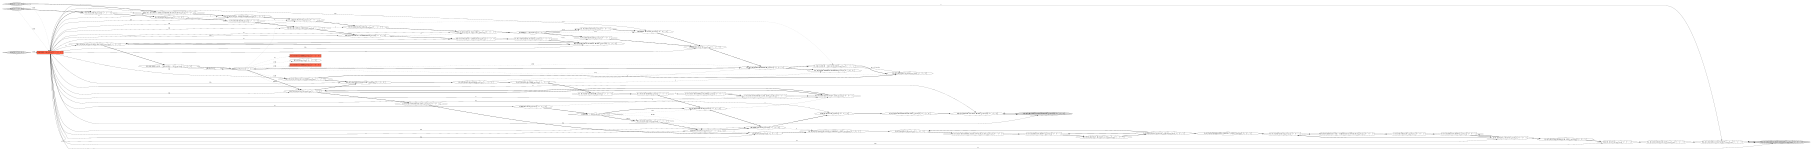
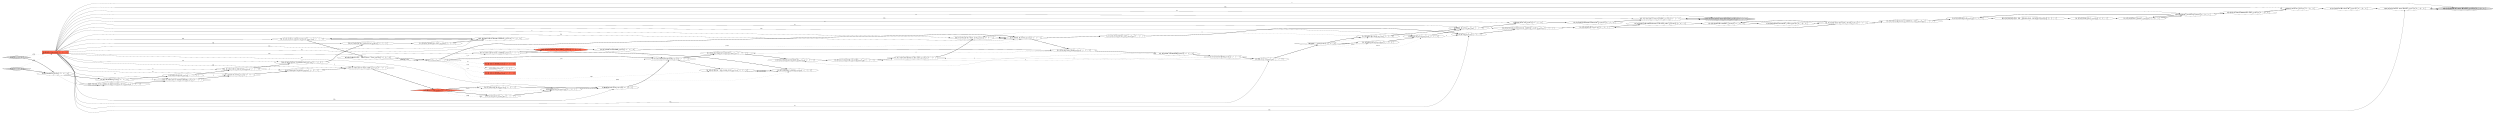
node "write['0', '0', '1']": removed
edge "DataOutput out@@@2@@@['1', '1', '1']" -> "out.writeLong(id)@@@3@@@['1', '1', '0']": now "write['0', '1', '0']" -> "out.writeLong(id)@@@3@@@['1', '1', '0']"
node "backupMeta != null@@@8@@@['0', '0', '1']": fillcolor white -> tomato
node "out.writeLong(downloadFinishedTime)@@@18@@@['0', '0', '1']": added
node "Text.writeString(out,state.name())@@@26@@@['1', '1', '0']": fillcolor white -> tomato
edge "entry.second.write(out)@@@23@@@['1', '1', '1']" -> "Text.writeString(out,state.name())@@@26@@@['1', '1', '0']": now "entry.second.write(out)@@@23@@@['1', '1', '1']" -> "out.writeLong(startTimeMs)@@@28@@@['1', '1', '0']"
edge "out.writeInt(progress)@@@30@@@['1', '1', '0']" -> "out.writeBoolean(false)@@@33@@@['1', '1', '0']": now "out.writeInt(progress)@@@30@@@['1', '1', '0']" -> "failMsg.write(out)@@@31@@@['1', '1', '0']"
